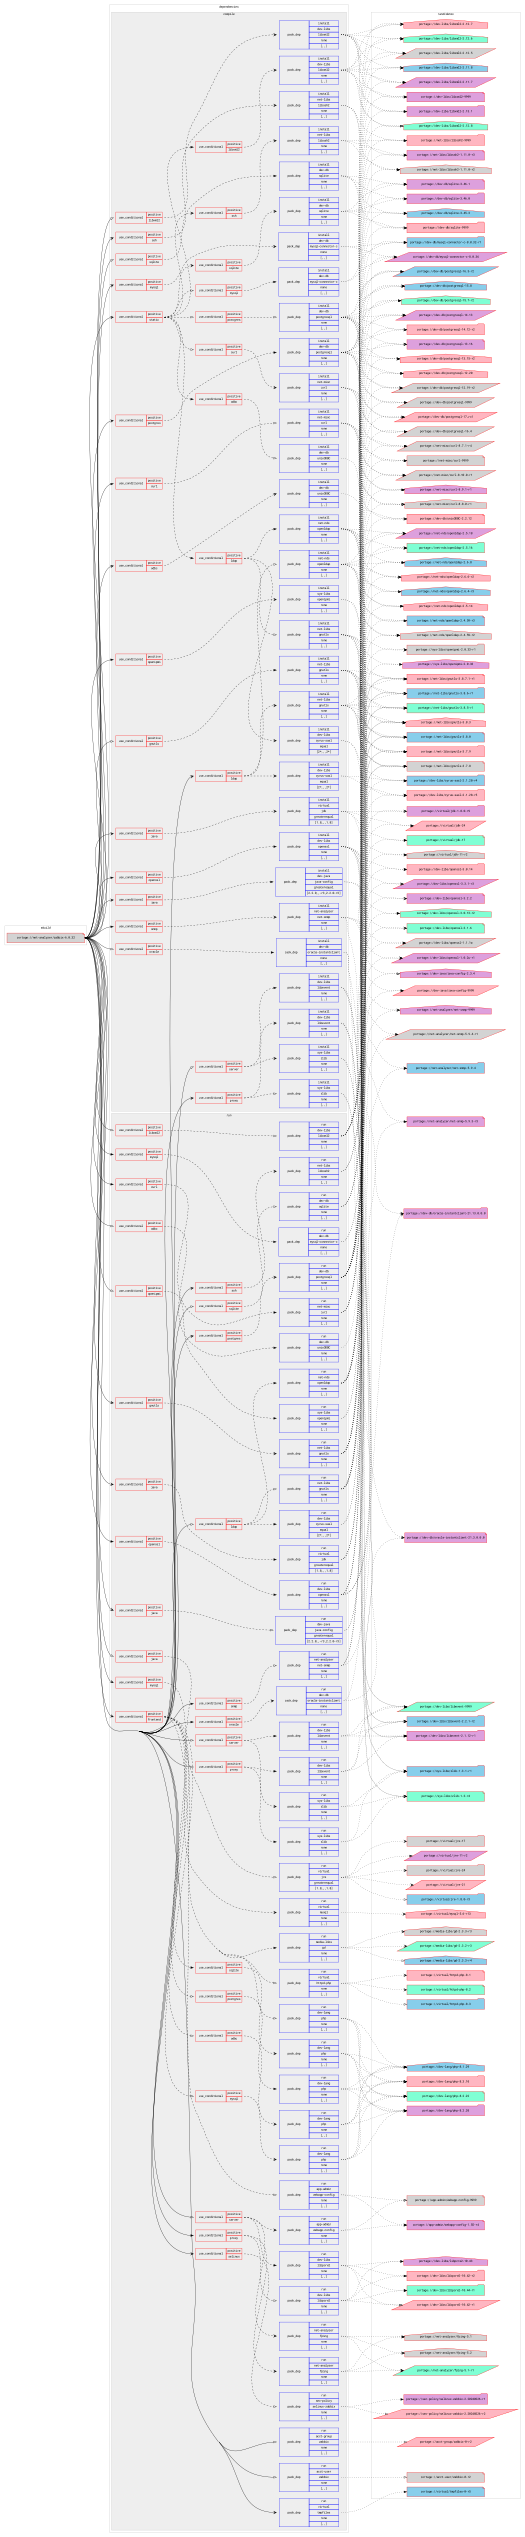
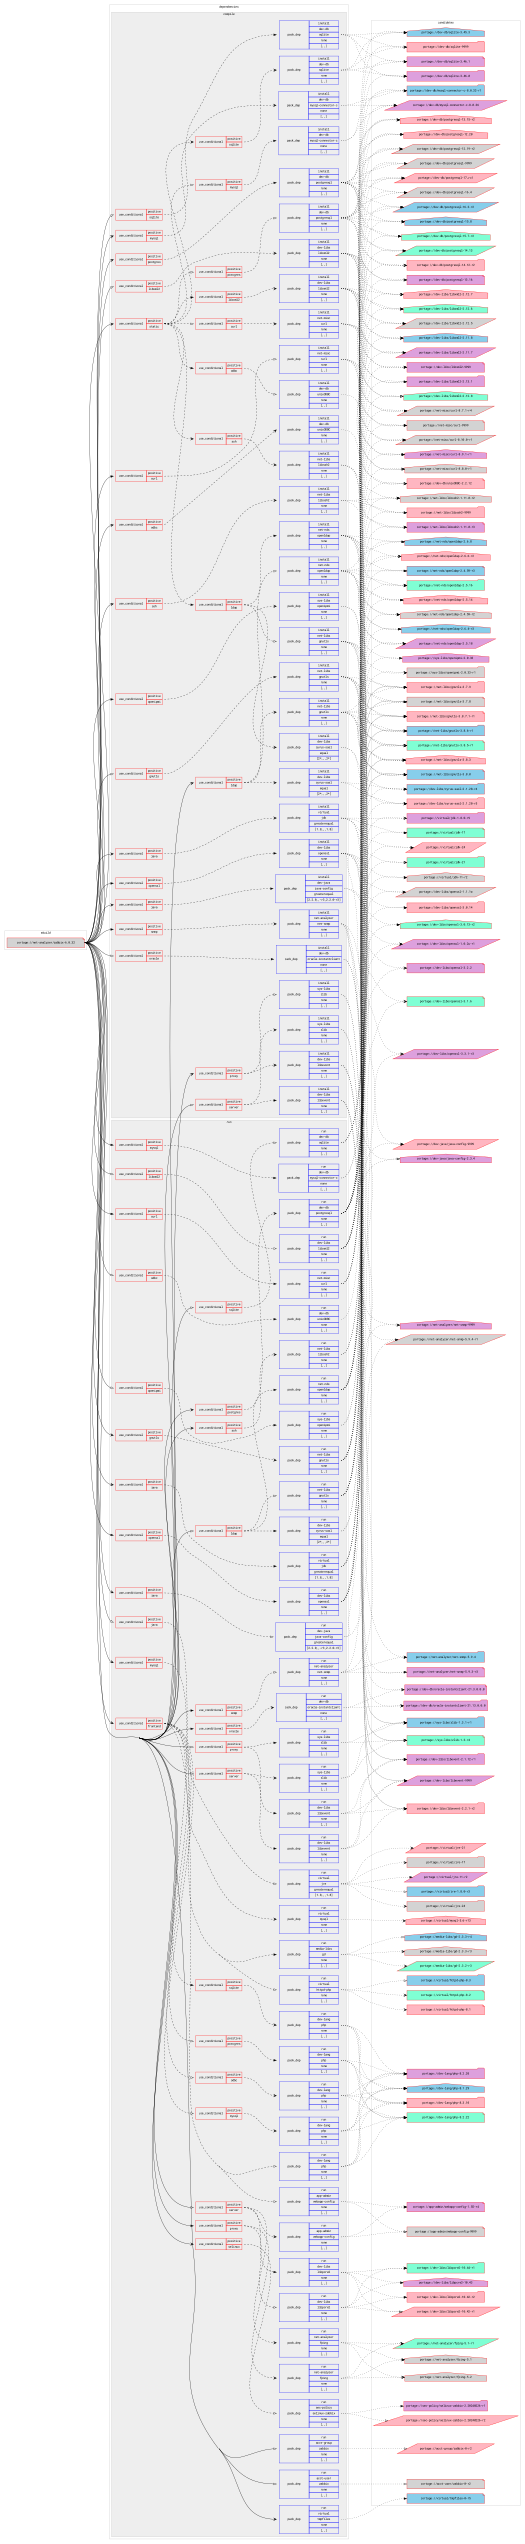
node "portage://dev-db/postgresql-14.13": fillcolor plum -> aquamarine
node "portage://virtual/jdk-21": added
node "portage://dev-libs/libevent-9999": fillcolor aquamarine -> plum
node "portage://dev-libs/libevent-2.2.1-r2": fillcolor skyblue -> lightpink
